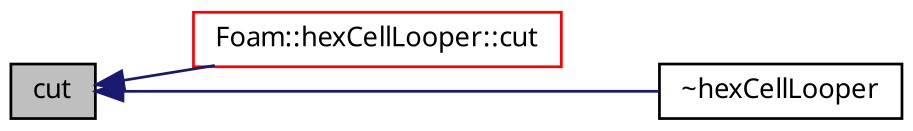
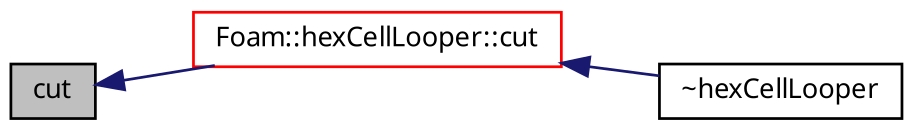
edge "~hexCellLooper" -> "cut": now "~hexCellLooper" -> "Foam::hexCellLooper::cut"
